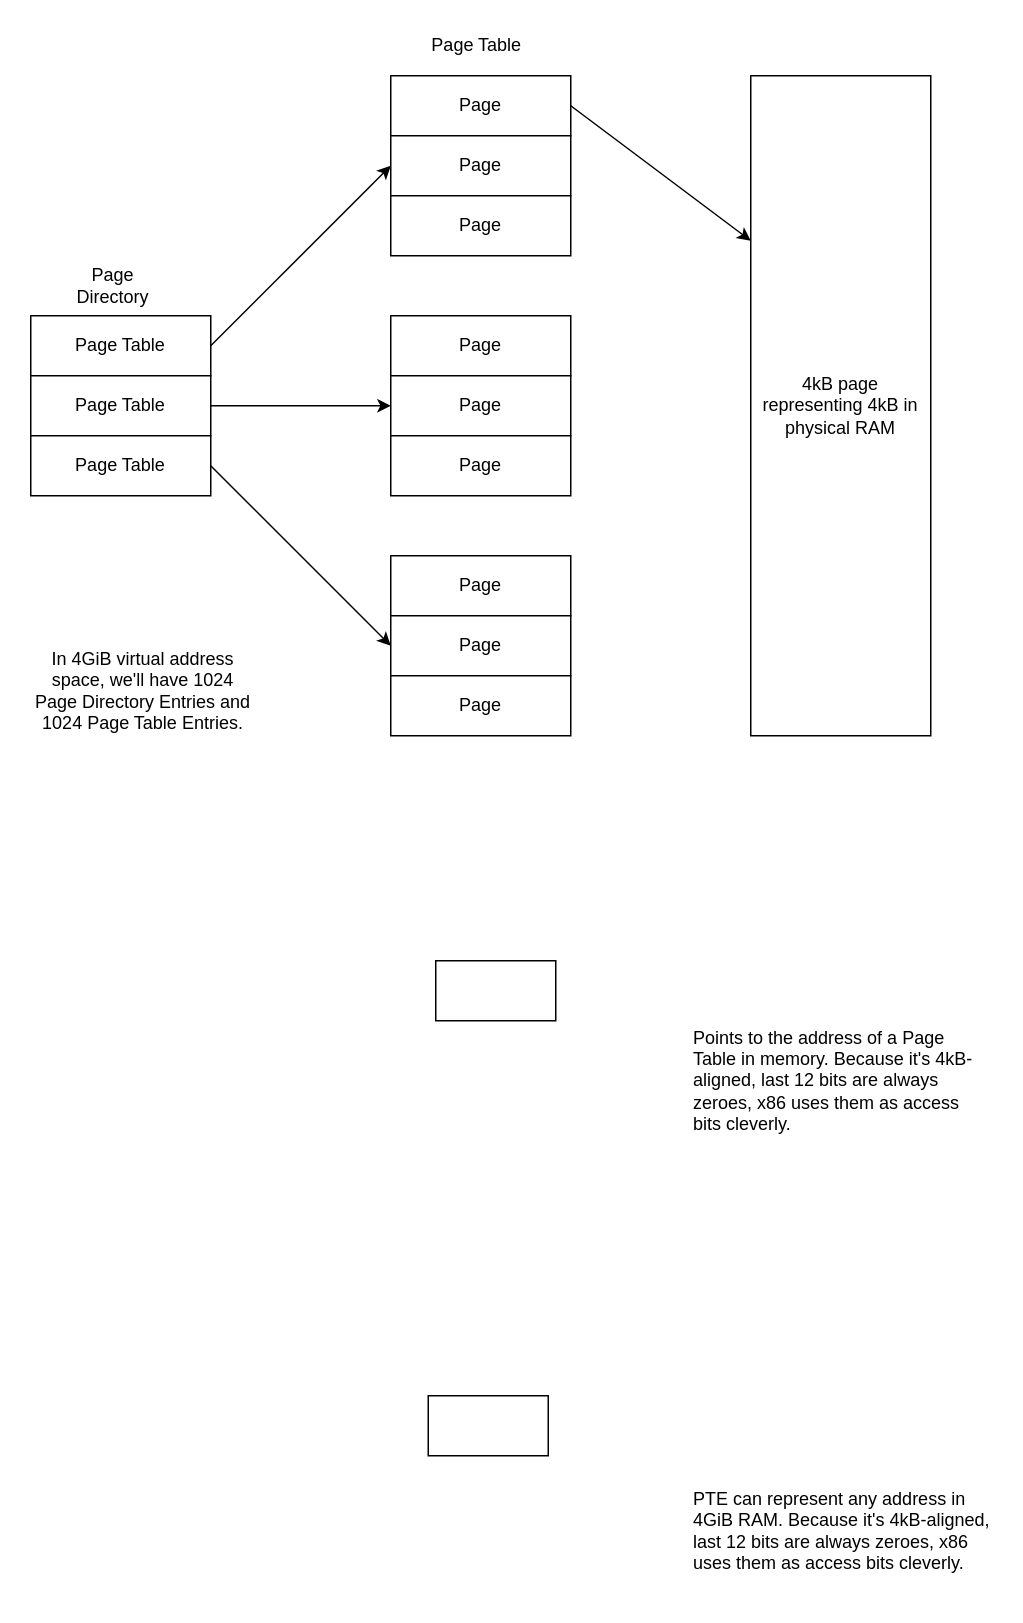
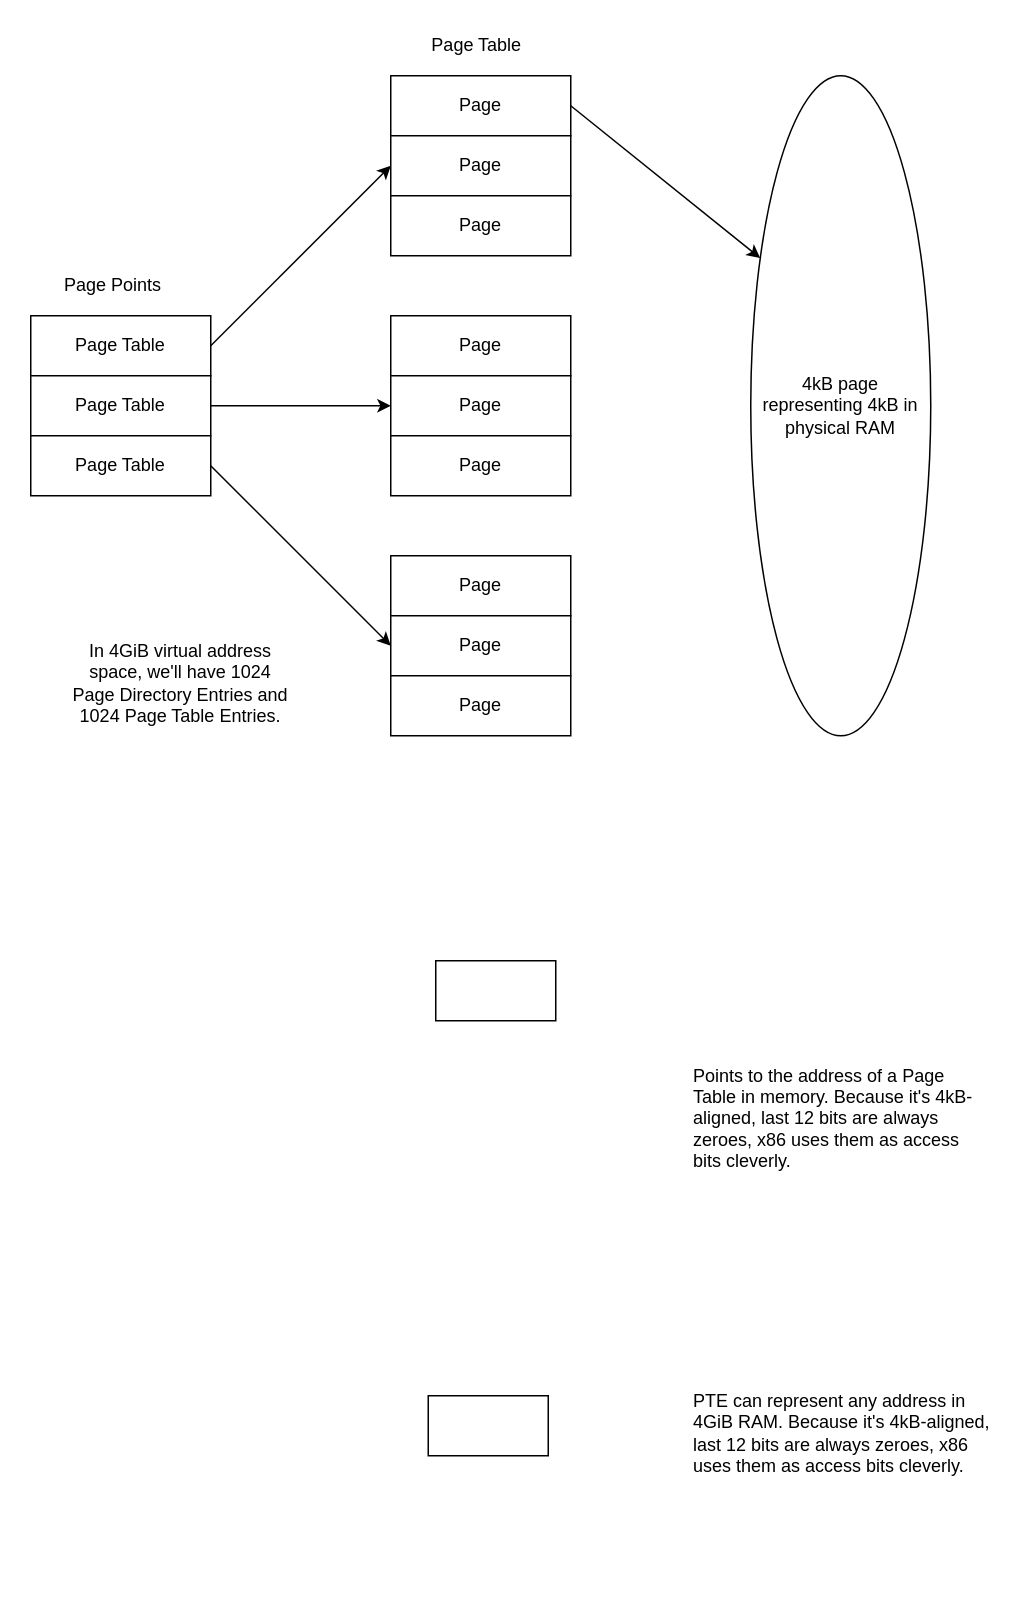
node "Page Directory": label "Page Directory" -> "Page Points"
node "4kB page representing 4kB in physical RAM": shape rectangle -> ellipse
node "In 4GiB virtual address space, we'll have 1024 Page Directory Entries and 1024 Page Table Entries.": moved (143, 691) -> (181, 683)
node "Points to the address of a Page Table in memory. Because it's 4kB-aligned, last 12 bits are always zeroes, x86 uses them as access bits cleverly.": moved (841, 1081) -> (841, 1118)
node "PTE can represent any address in 4GiB RAM. Because it's 4kB-aligned, last 12 bits are always zeroes, x86 uses them as access bits cleverly.": moved (841, 1531) -> (841, 1433)
